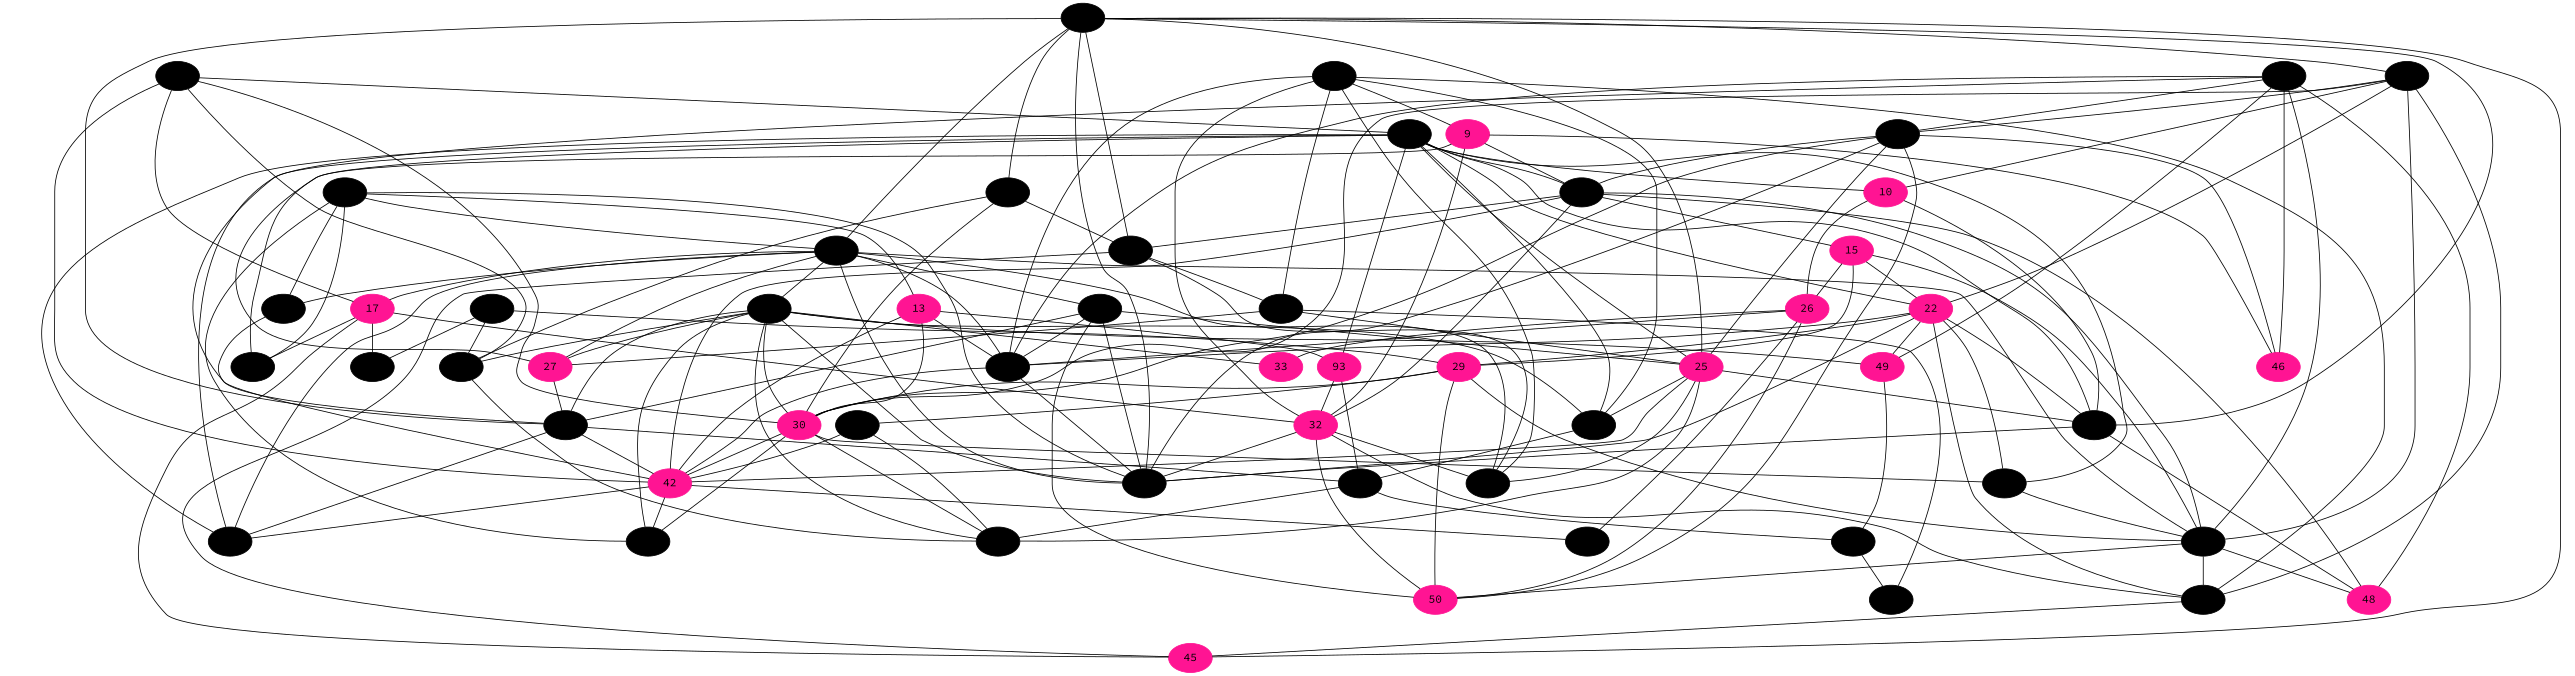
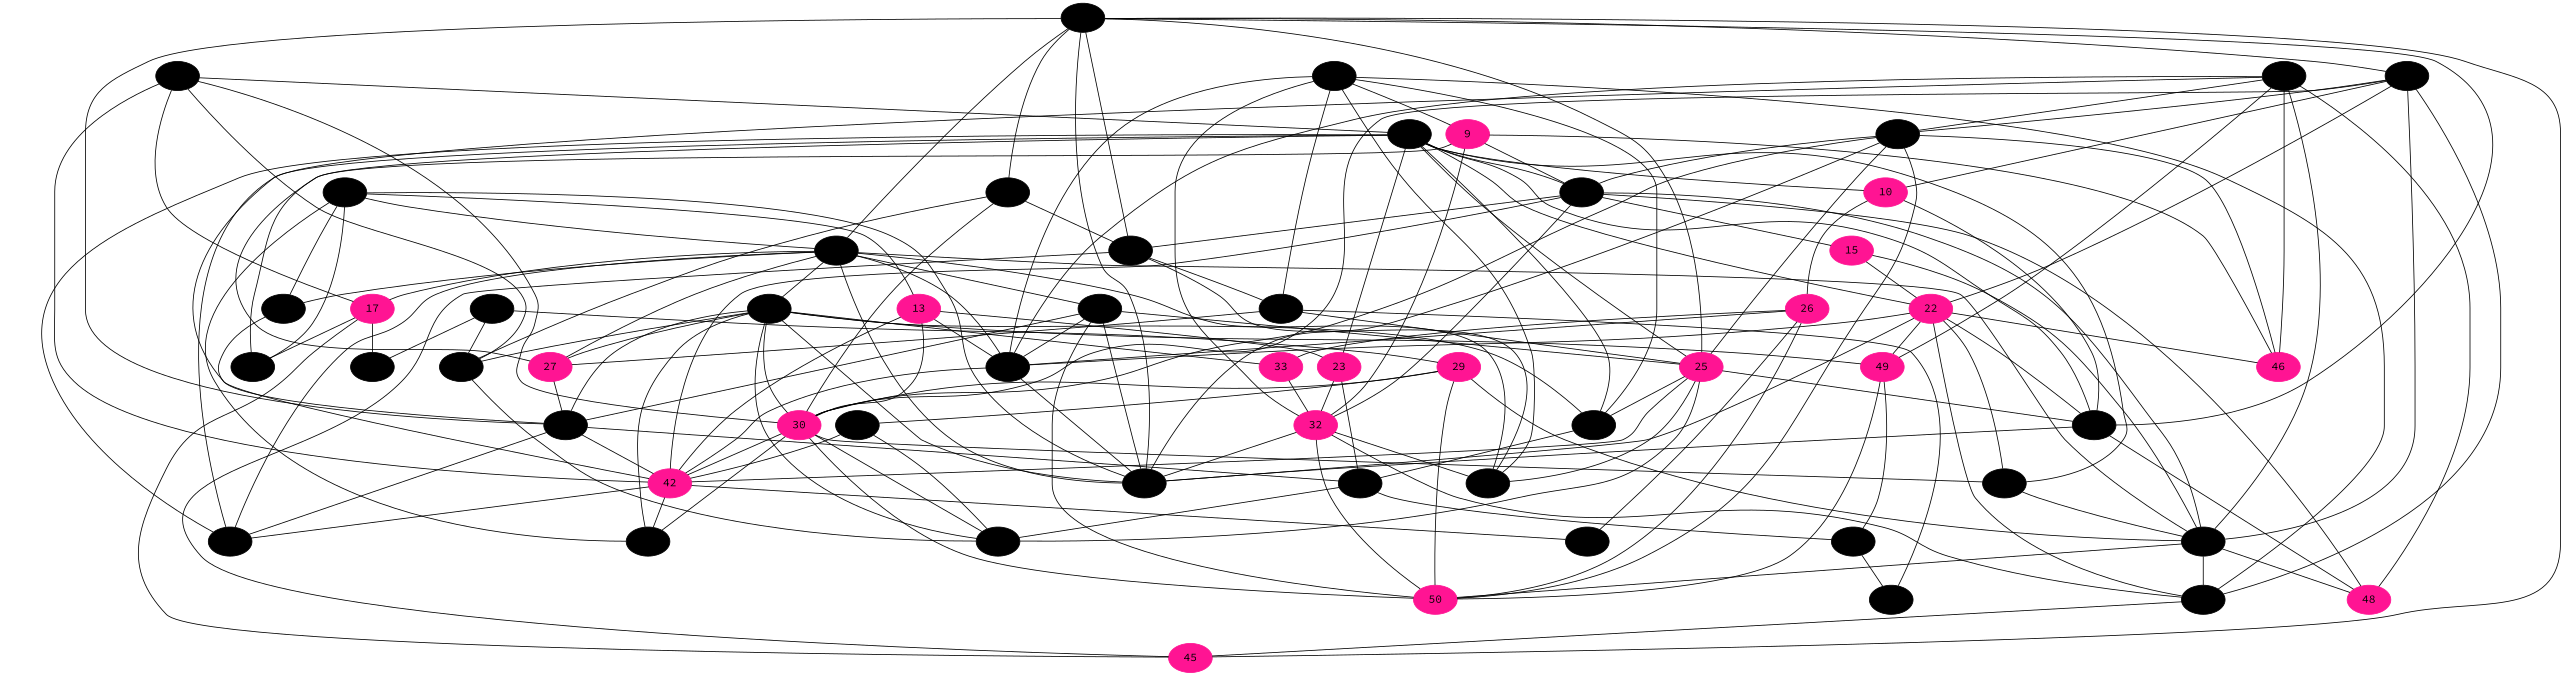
edge "15" -- "26": removed
edge "22" -- "29": now "22" -- "46"
edge "15" -- "29": removed
node "93": label "93" -> "23"
edge "17" -- "32": now "33" -- "32"
edge "49" -- "50": added
edge "30" -- "50": added
